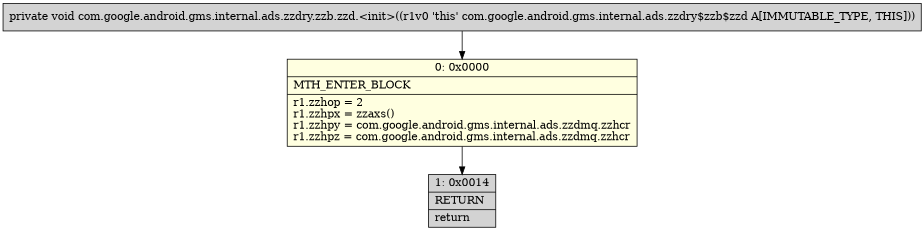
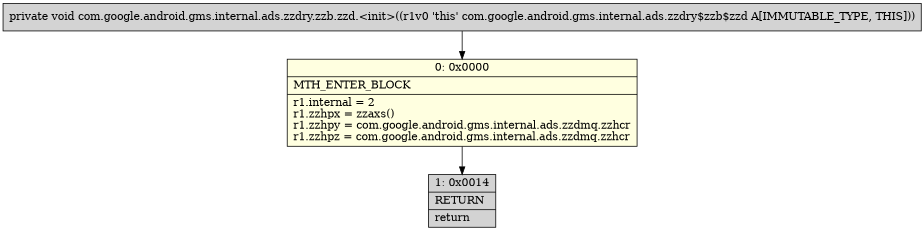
node "0: 0x0000": text "r1.zzhop = 2" -> "r1.internal = 2"
